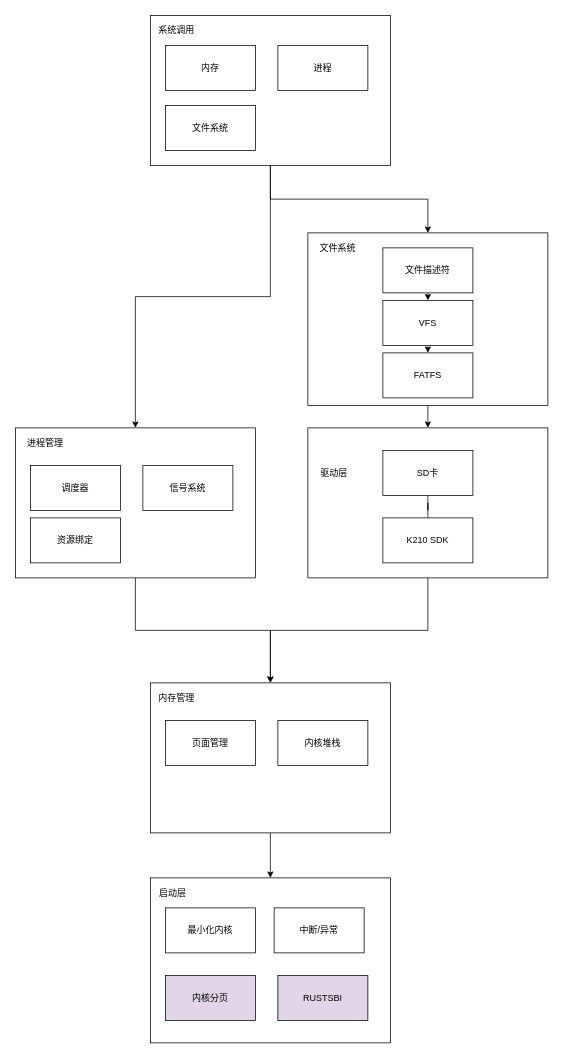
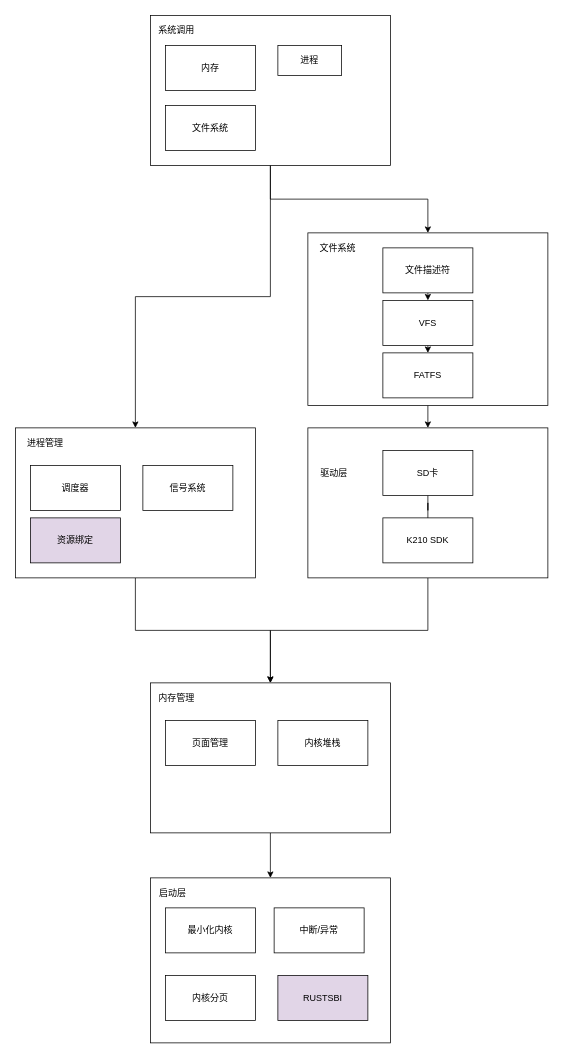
node "进程": size 90x45 -> 64x30
node "资源绑定": fillcolor #ffffff -> #e1d5e7
node "内核分页": fillcolor #e1d5e7 -> #ffffff
